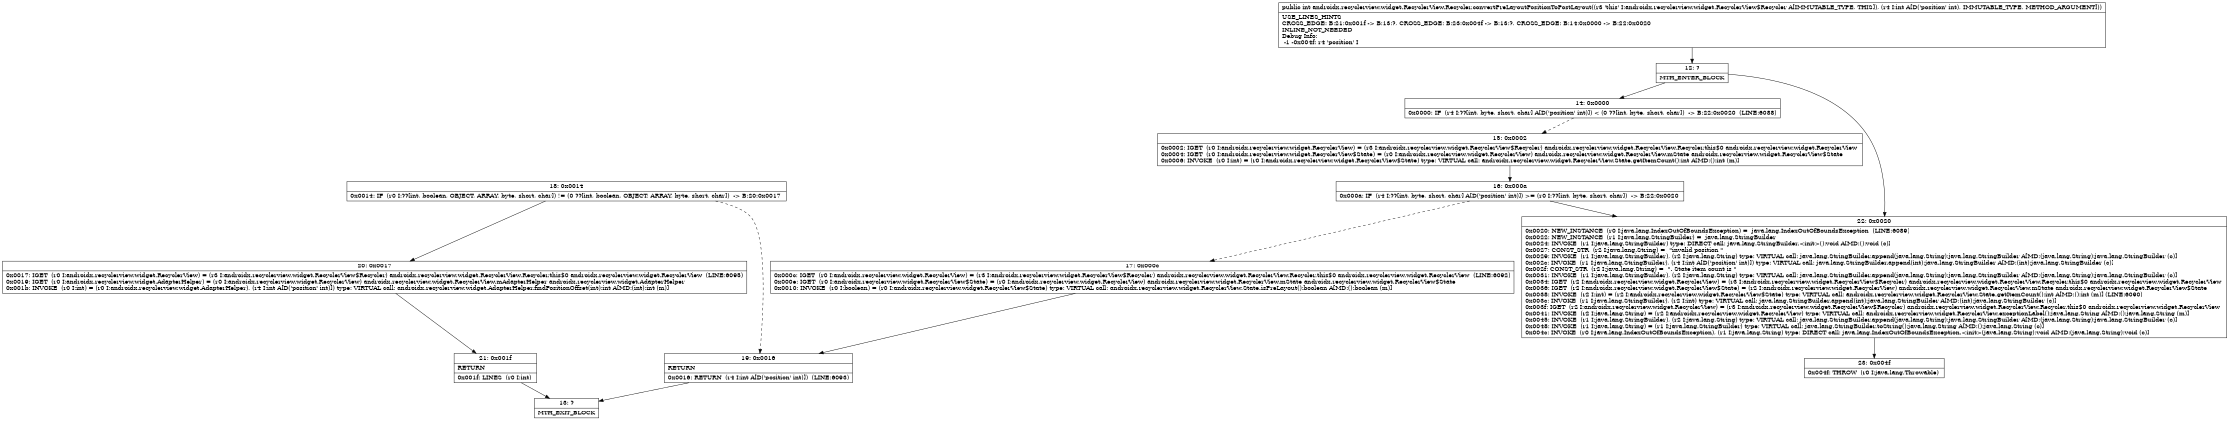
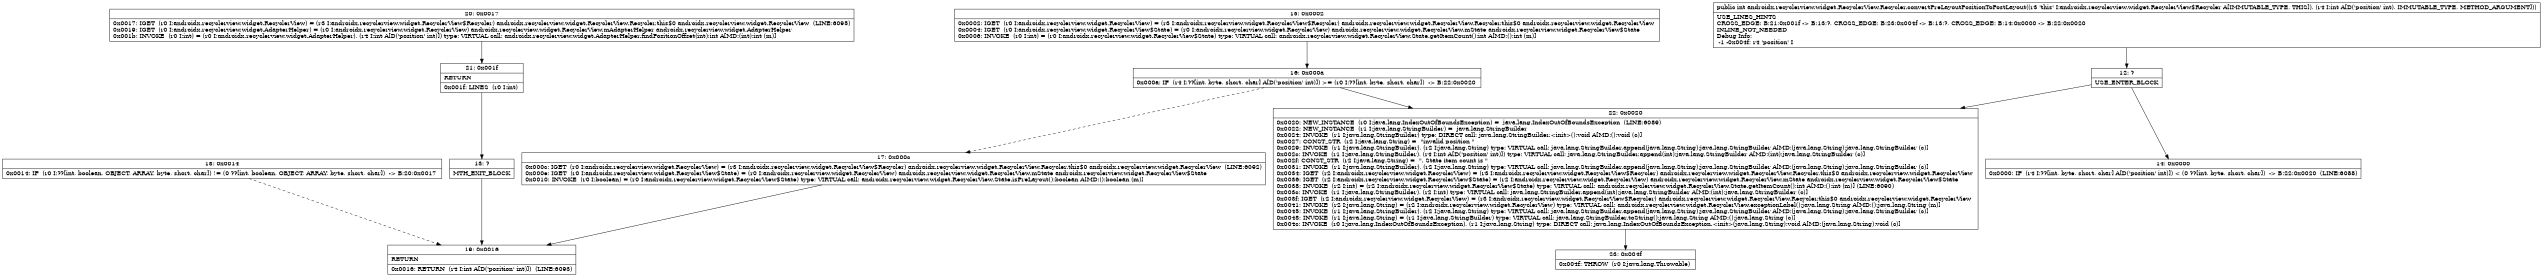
node "12: ?": text "MTH_ENTER_BLOCK" -> "USE_ENTER_BLOCK"
edge "14: 0x0000" -> "15: 0x0002": removed
edge "18: 0x0014" -> "20: 0x0017": removed
edge "19: 0x0016" -> "13: ?": reversed
